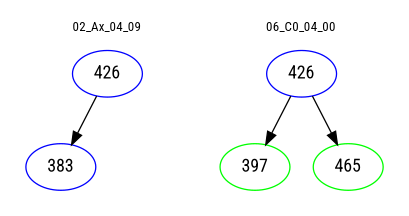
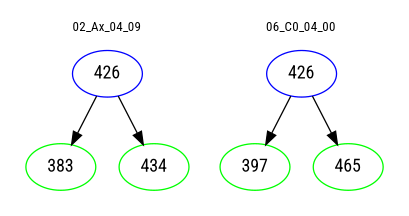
node "383": color blue -> green
node "434": added
